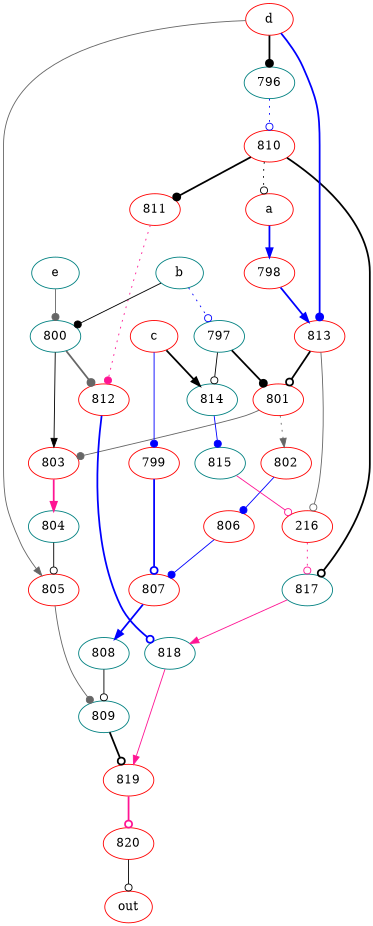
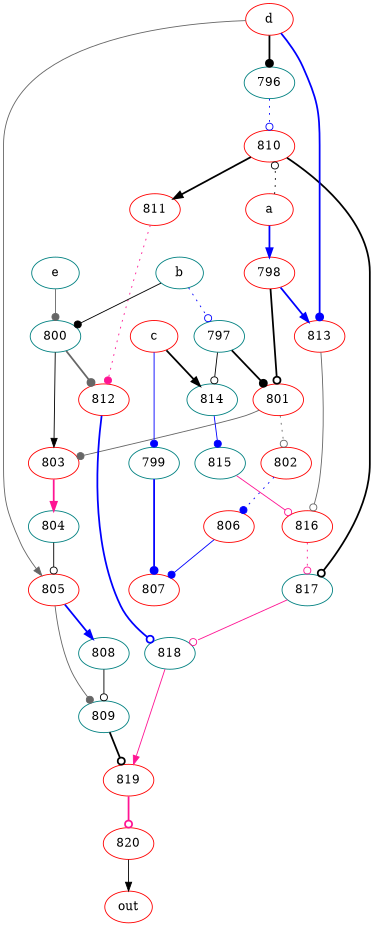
edge "810" -> "a": reversed
edge "810" -> "811": arrowhead dot -> normal
edge "813" -> "801": now "798" -> "801"
edge "801" -> "802": arrowhead normal -> odot
node "799": color red -> teal
edge "802" -> "806": style solid -> dotted
edge "799" -> "807": arrowhead odot -> dot
node "216": label "216" -> "816"
edge "807" -> "808": now "805" -> "808"
edge "817" -> "818": arrowhead normal -> odot
edge "820" -> "out": arrowhead odot -> normal
